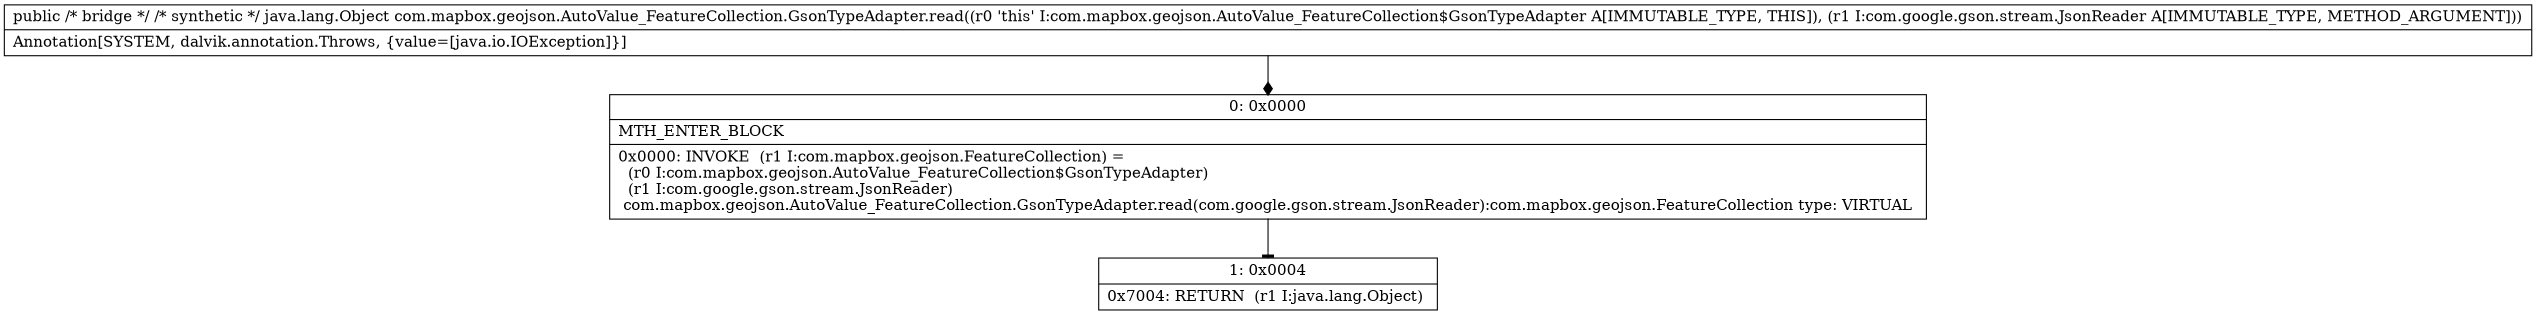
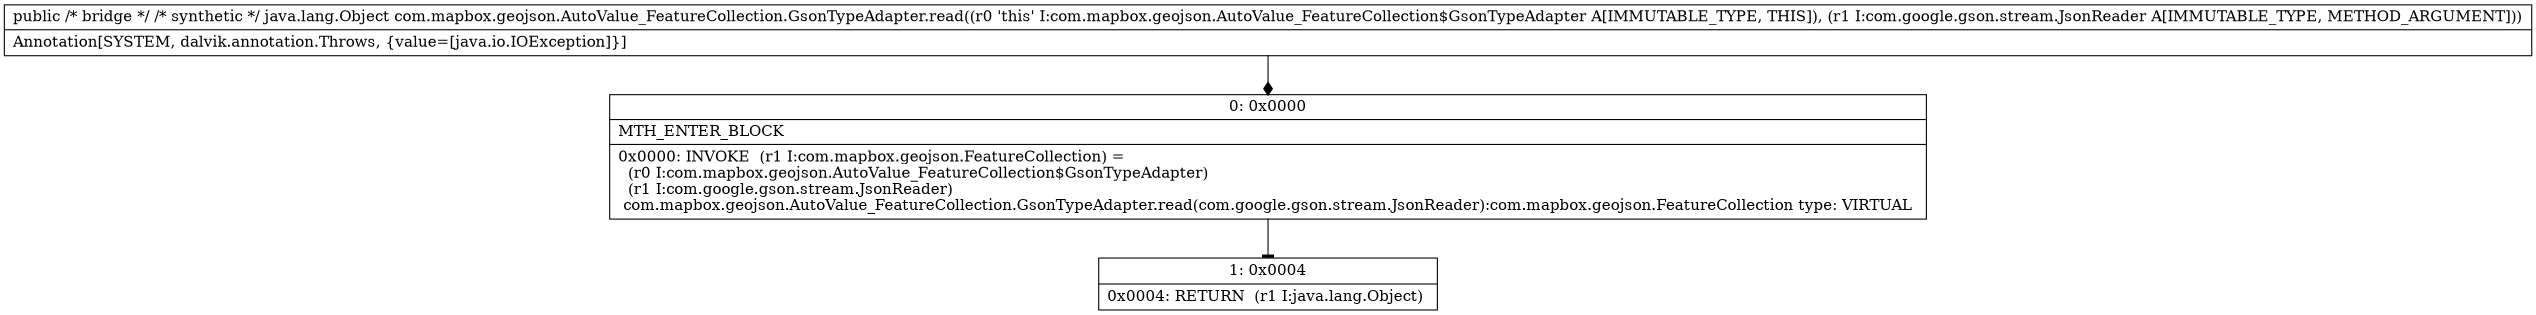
node "1: 0x0004": text "0x7004: RETURN  (r1 I:java.lang.Object)" -> "0x0004: RETURN  (r1 I:java.lang.Object)"
